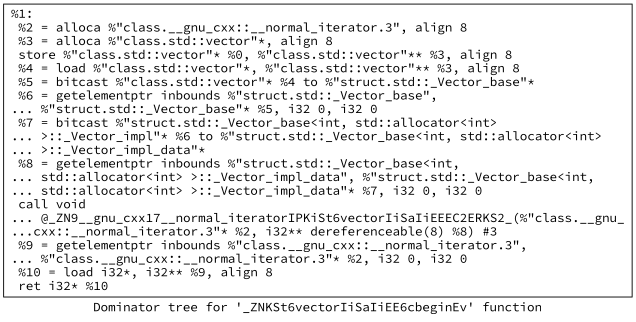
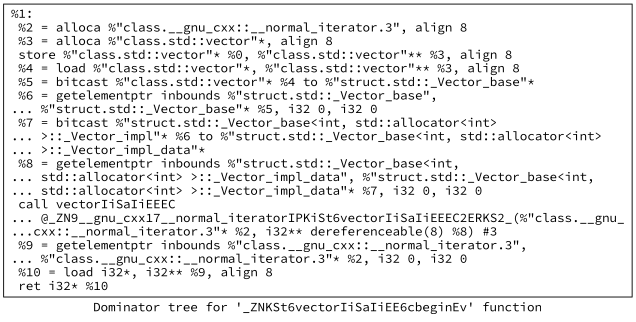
node "%1:": text "call void" -> "call vectorIiSaIiEEEC"
